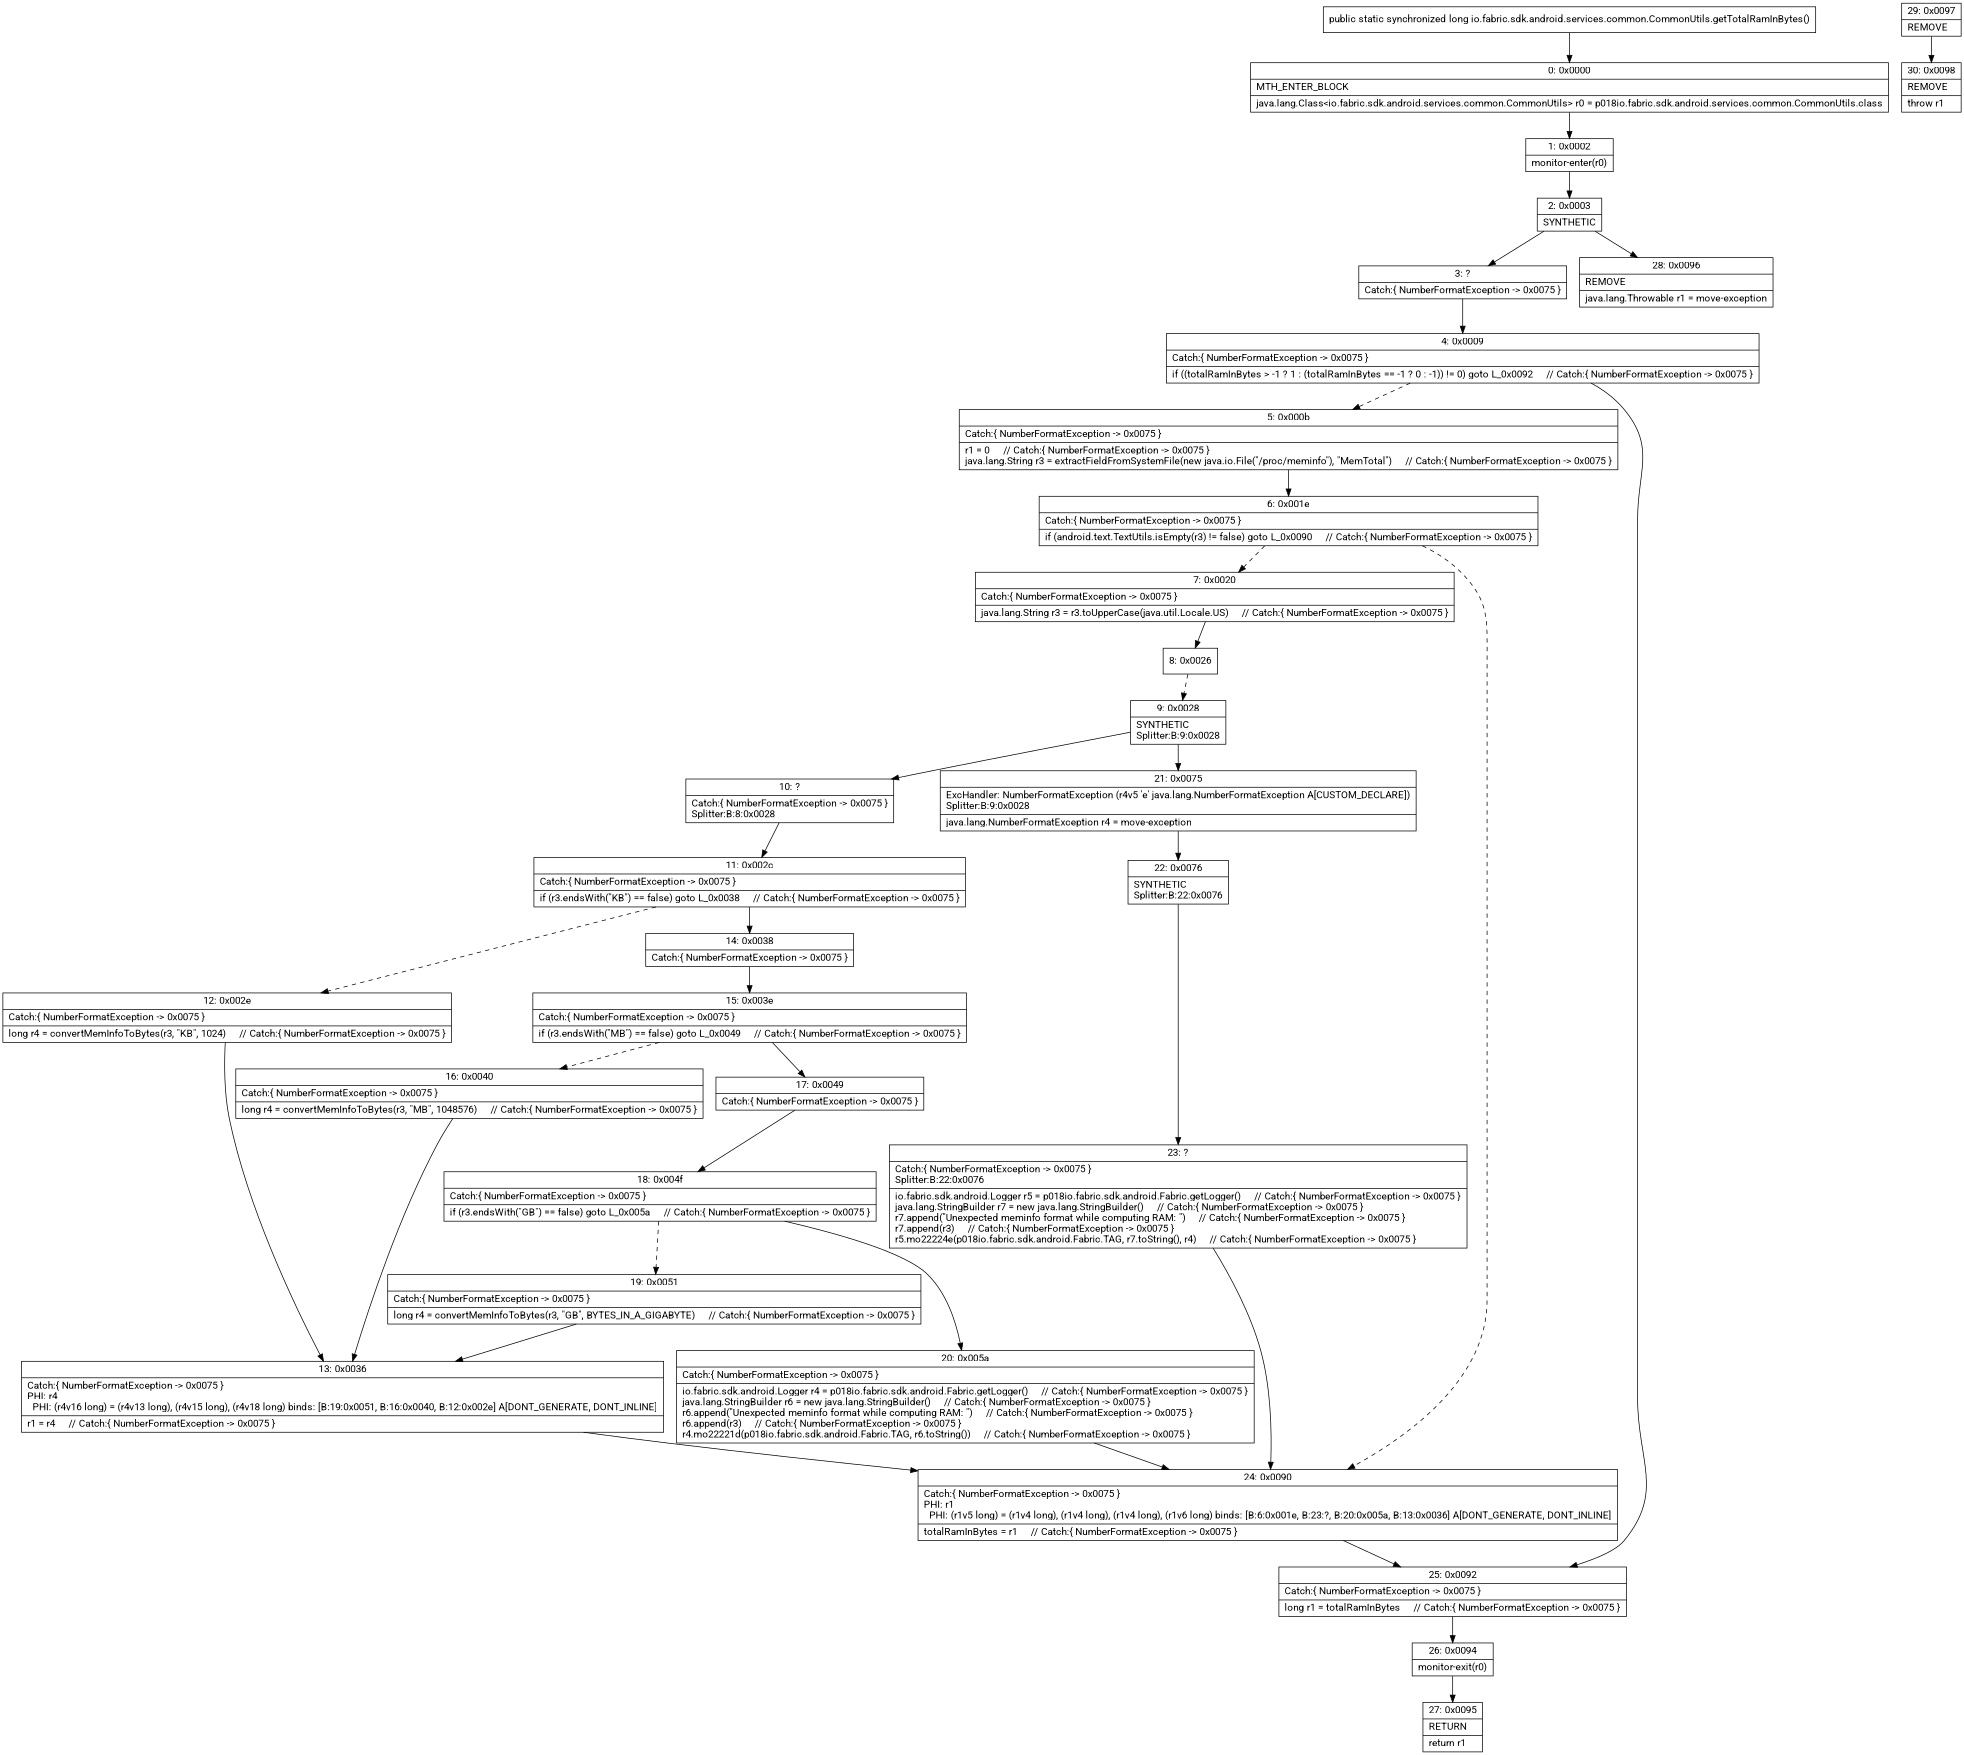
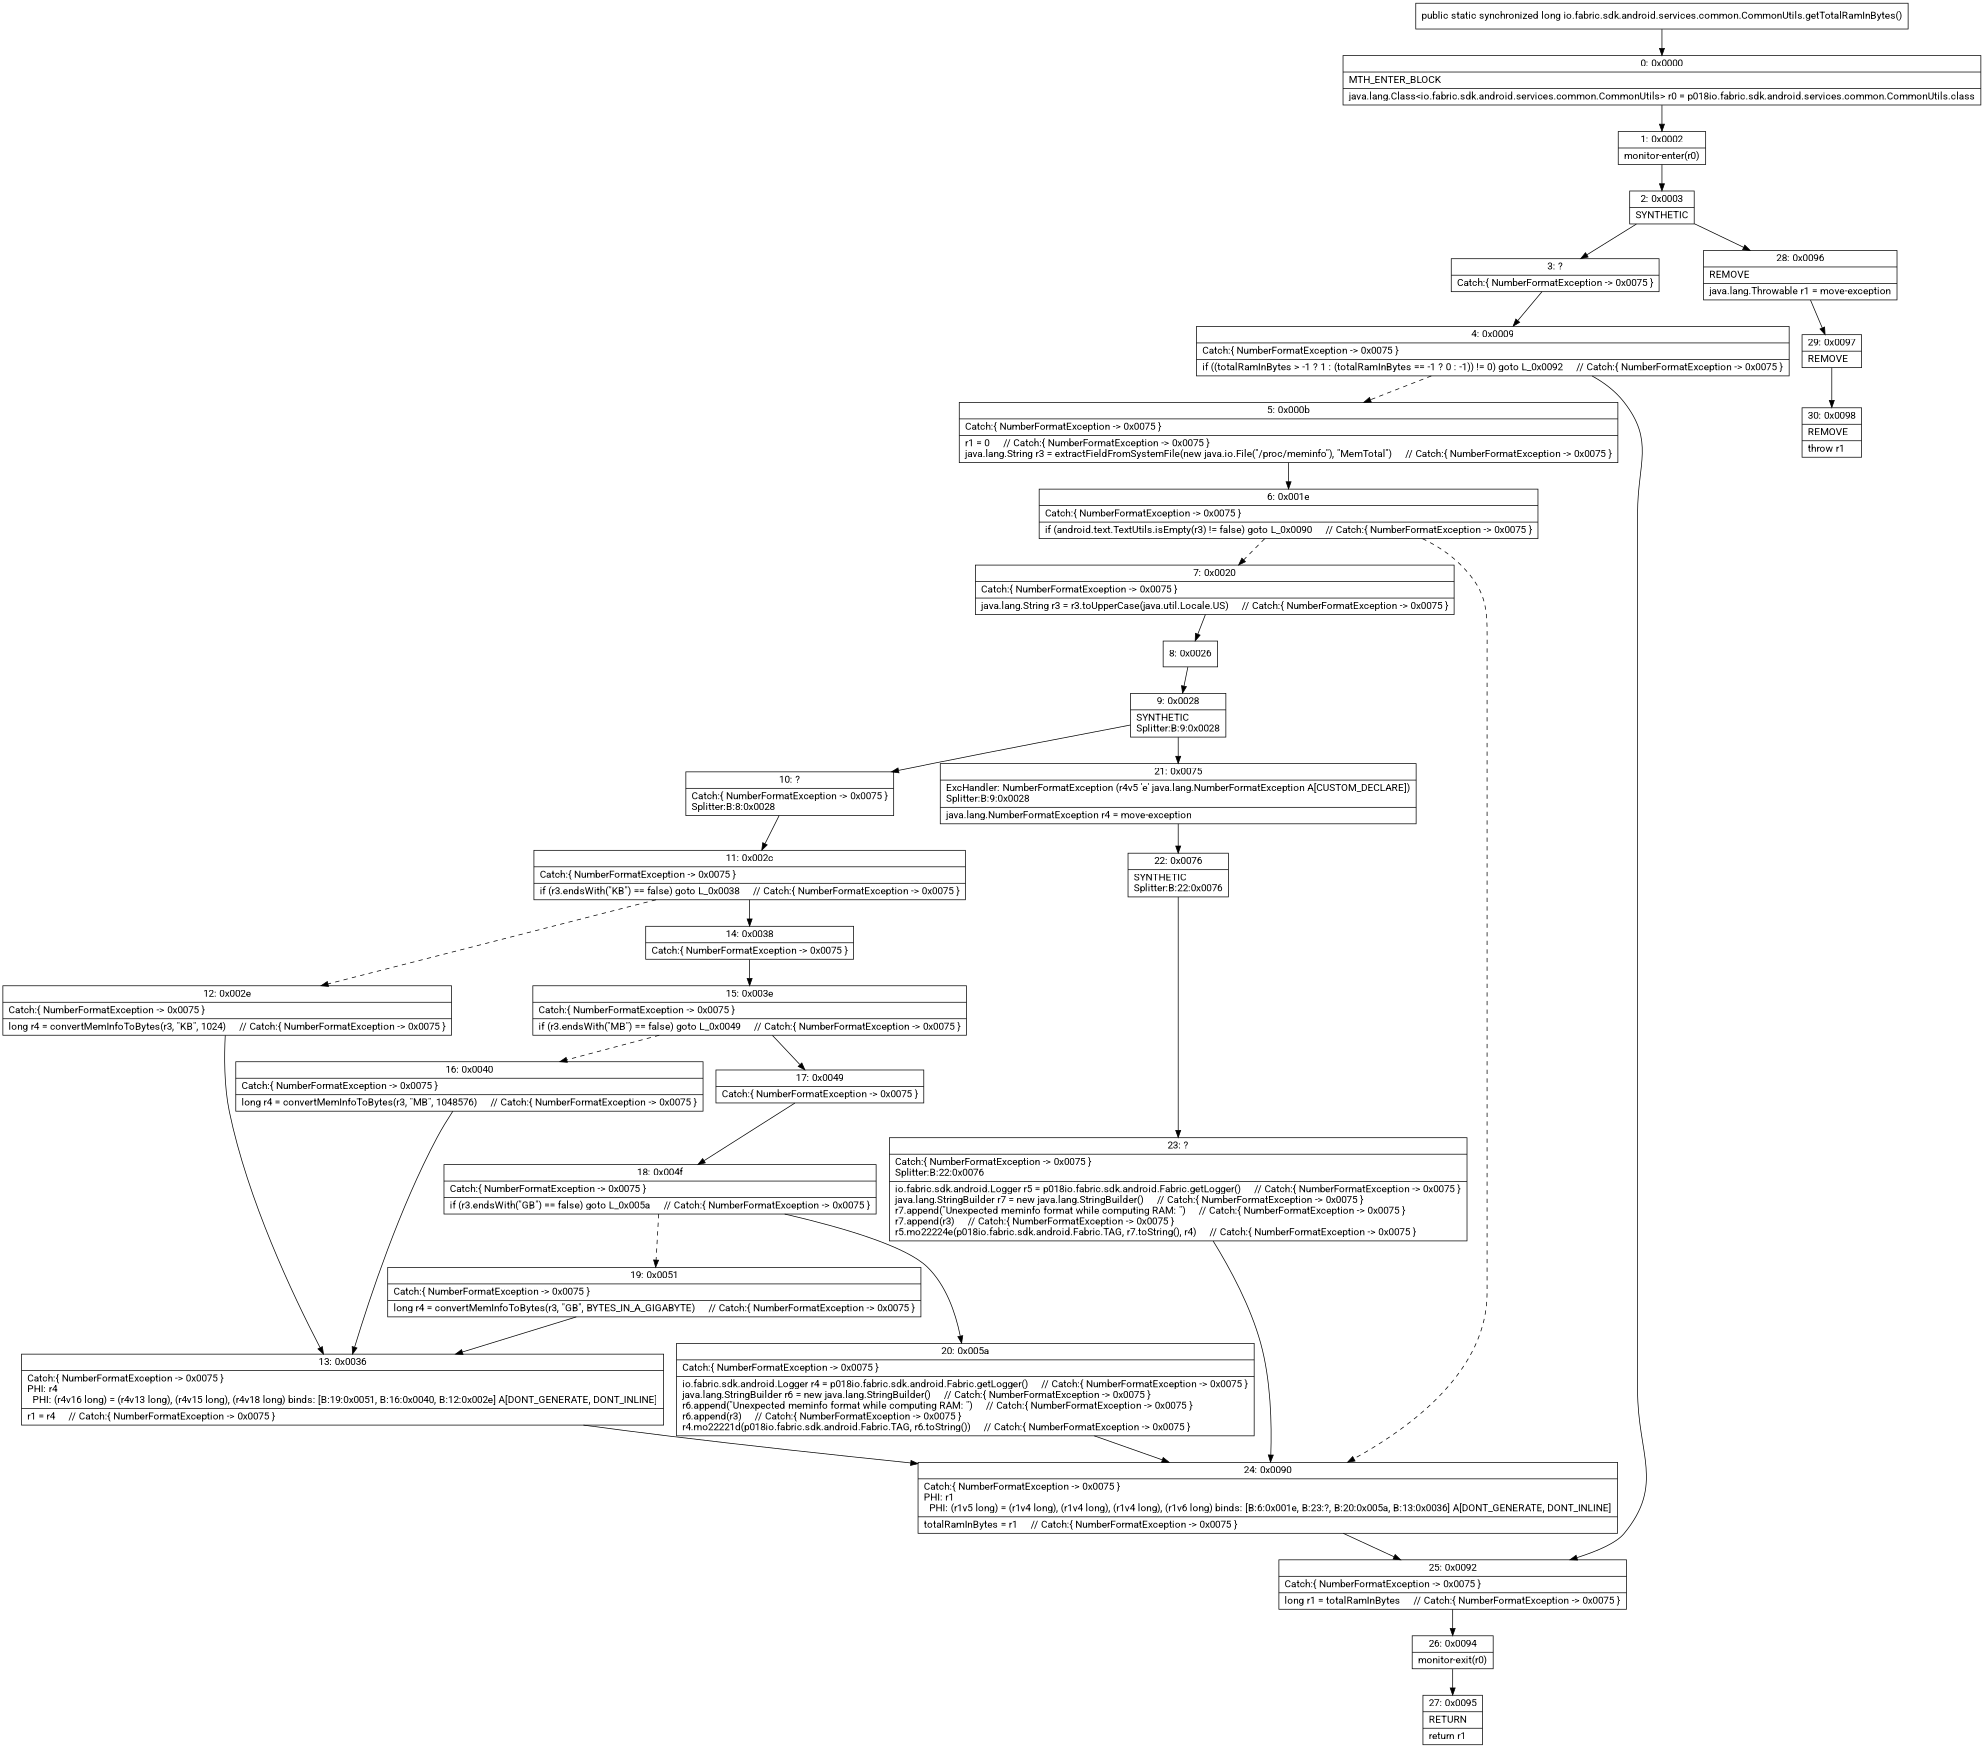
edge "28: 0x0096" -> "29: 0x0097": added
edge "8: 0x0026" -> "9: 0x0028": style dashed -> solid
